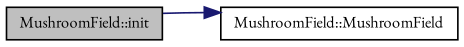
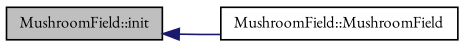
edge "MushroomField::init" -> "MushroomField::MushroomField": reversed
